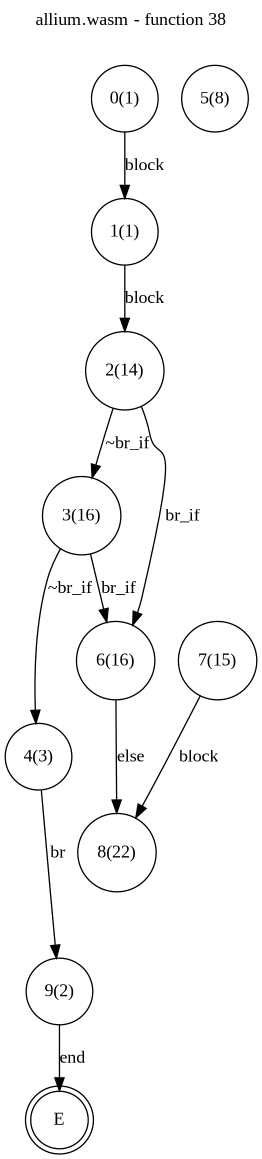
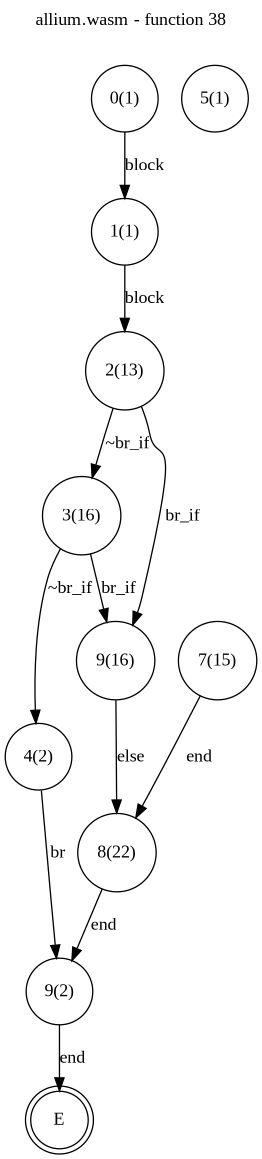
node "5(8)": label "5(8)" -> "5(1)"
node "2(14)": label "2(14)" -> "2(13)"
node "6(16)": label "6(16)" -> "9(16)"
node "4(3)": label "4(3)" -> "4(2)"
edge "7(15)" -> "8(22)": label "block" -> "end"
edge "8(22)" -> "9(2)": added, label "end"
